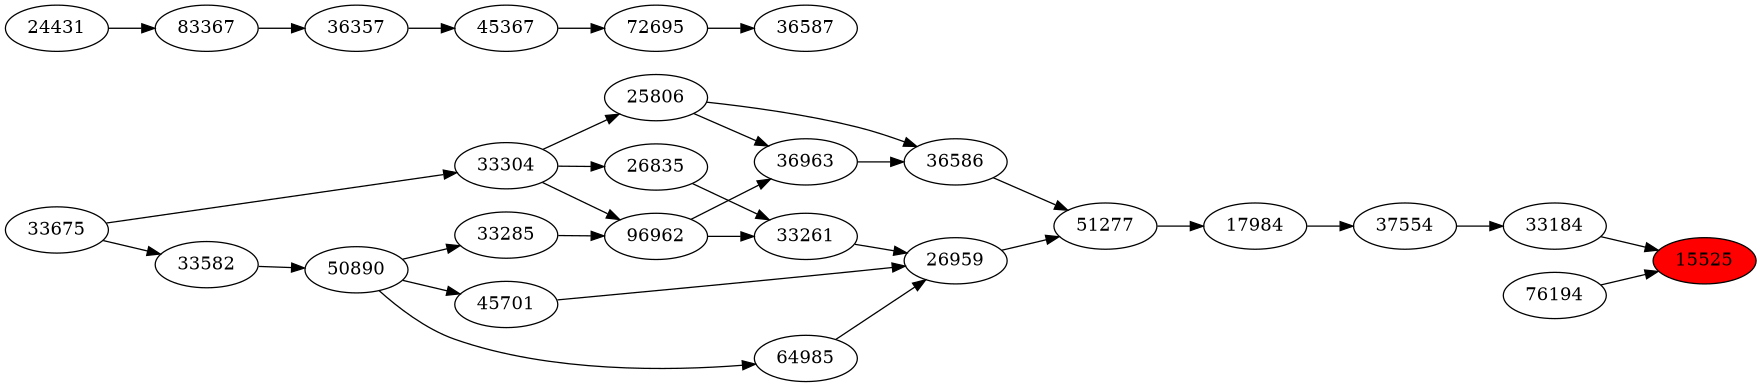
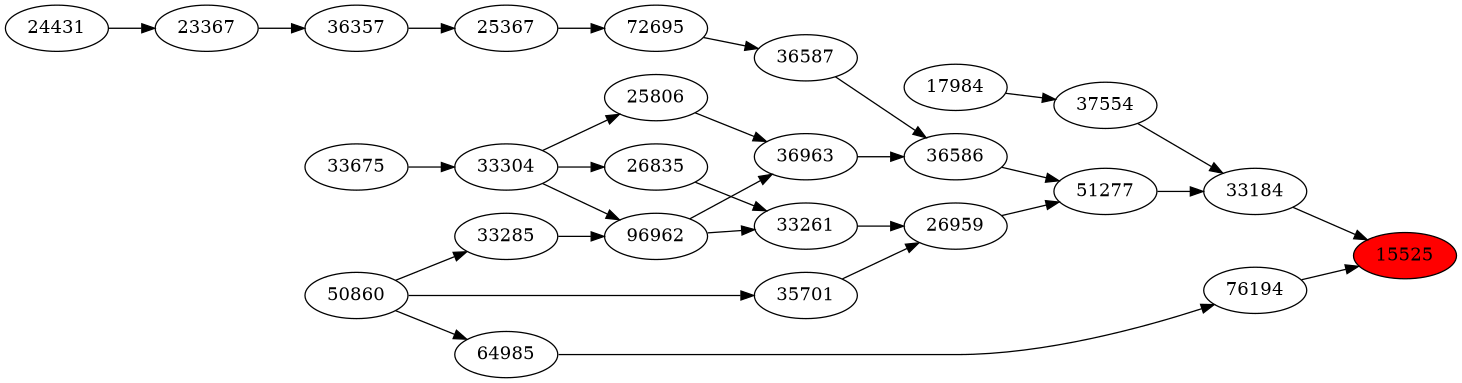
node "83367": label "83367" -> "23367"
node "45367": label "45367" -> "25367"
edge "25806" -> "36586": now "36587" -> "36586"
edge "51277" -> "17984": now "51277" -> "33184"
node "33582": removed
node "50890": label "50890" -> "50860"
node "45701": label "45701" -> "35701"
edge "64985" -> "26959": now "64985" -> "76194"
